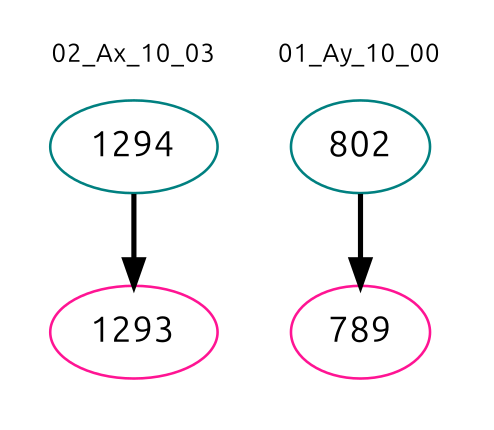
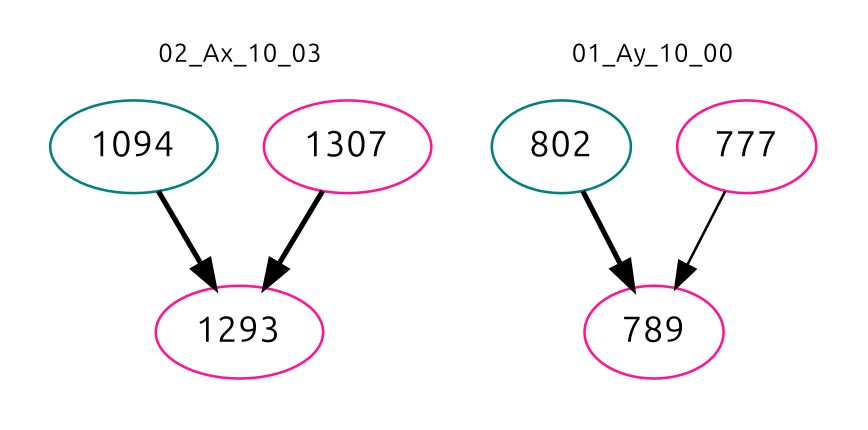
node "1294": label "1294" -> "1094"
node "1307": added
node "777": added
